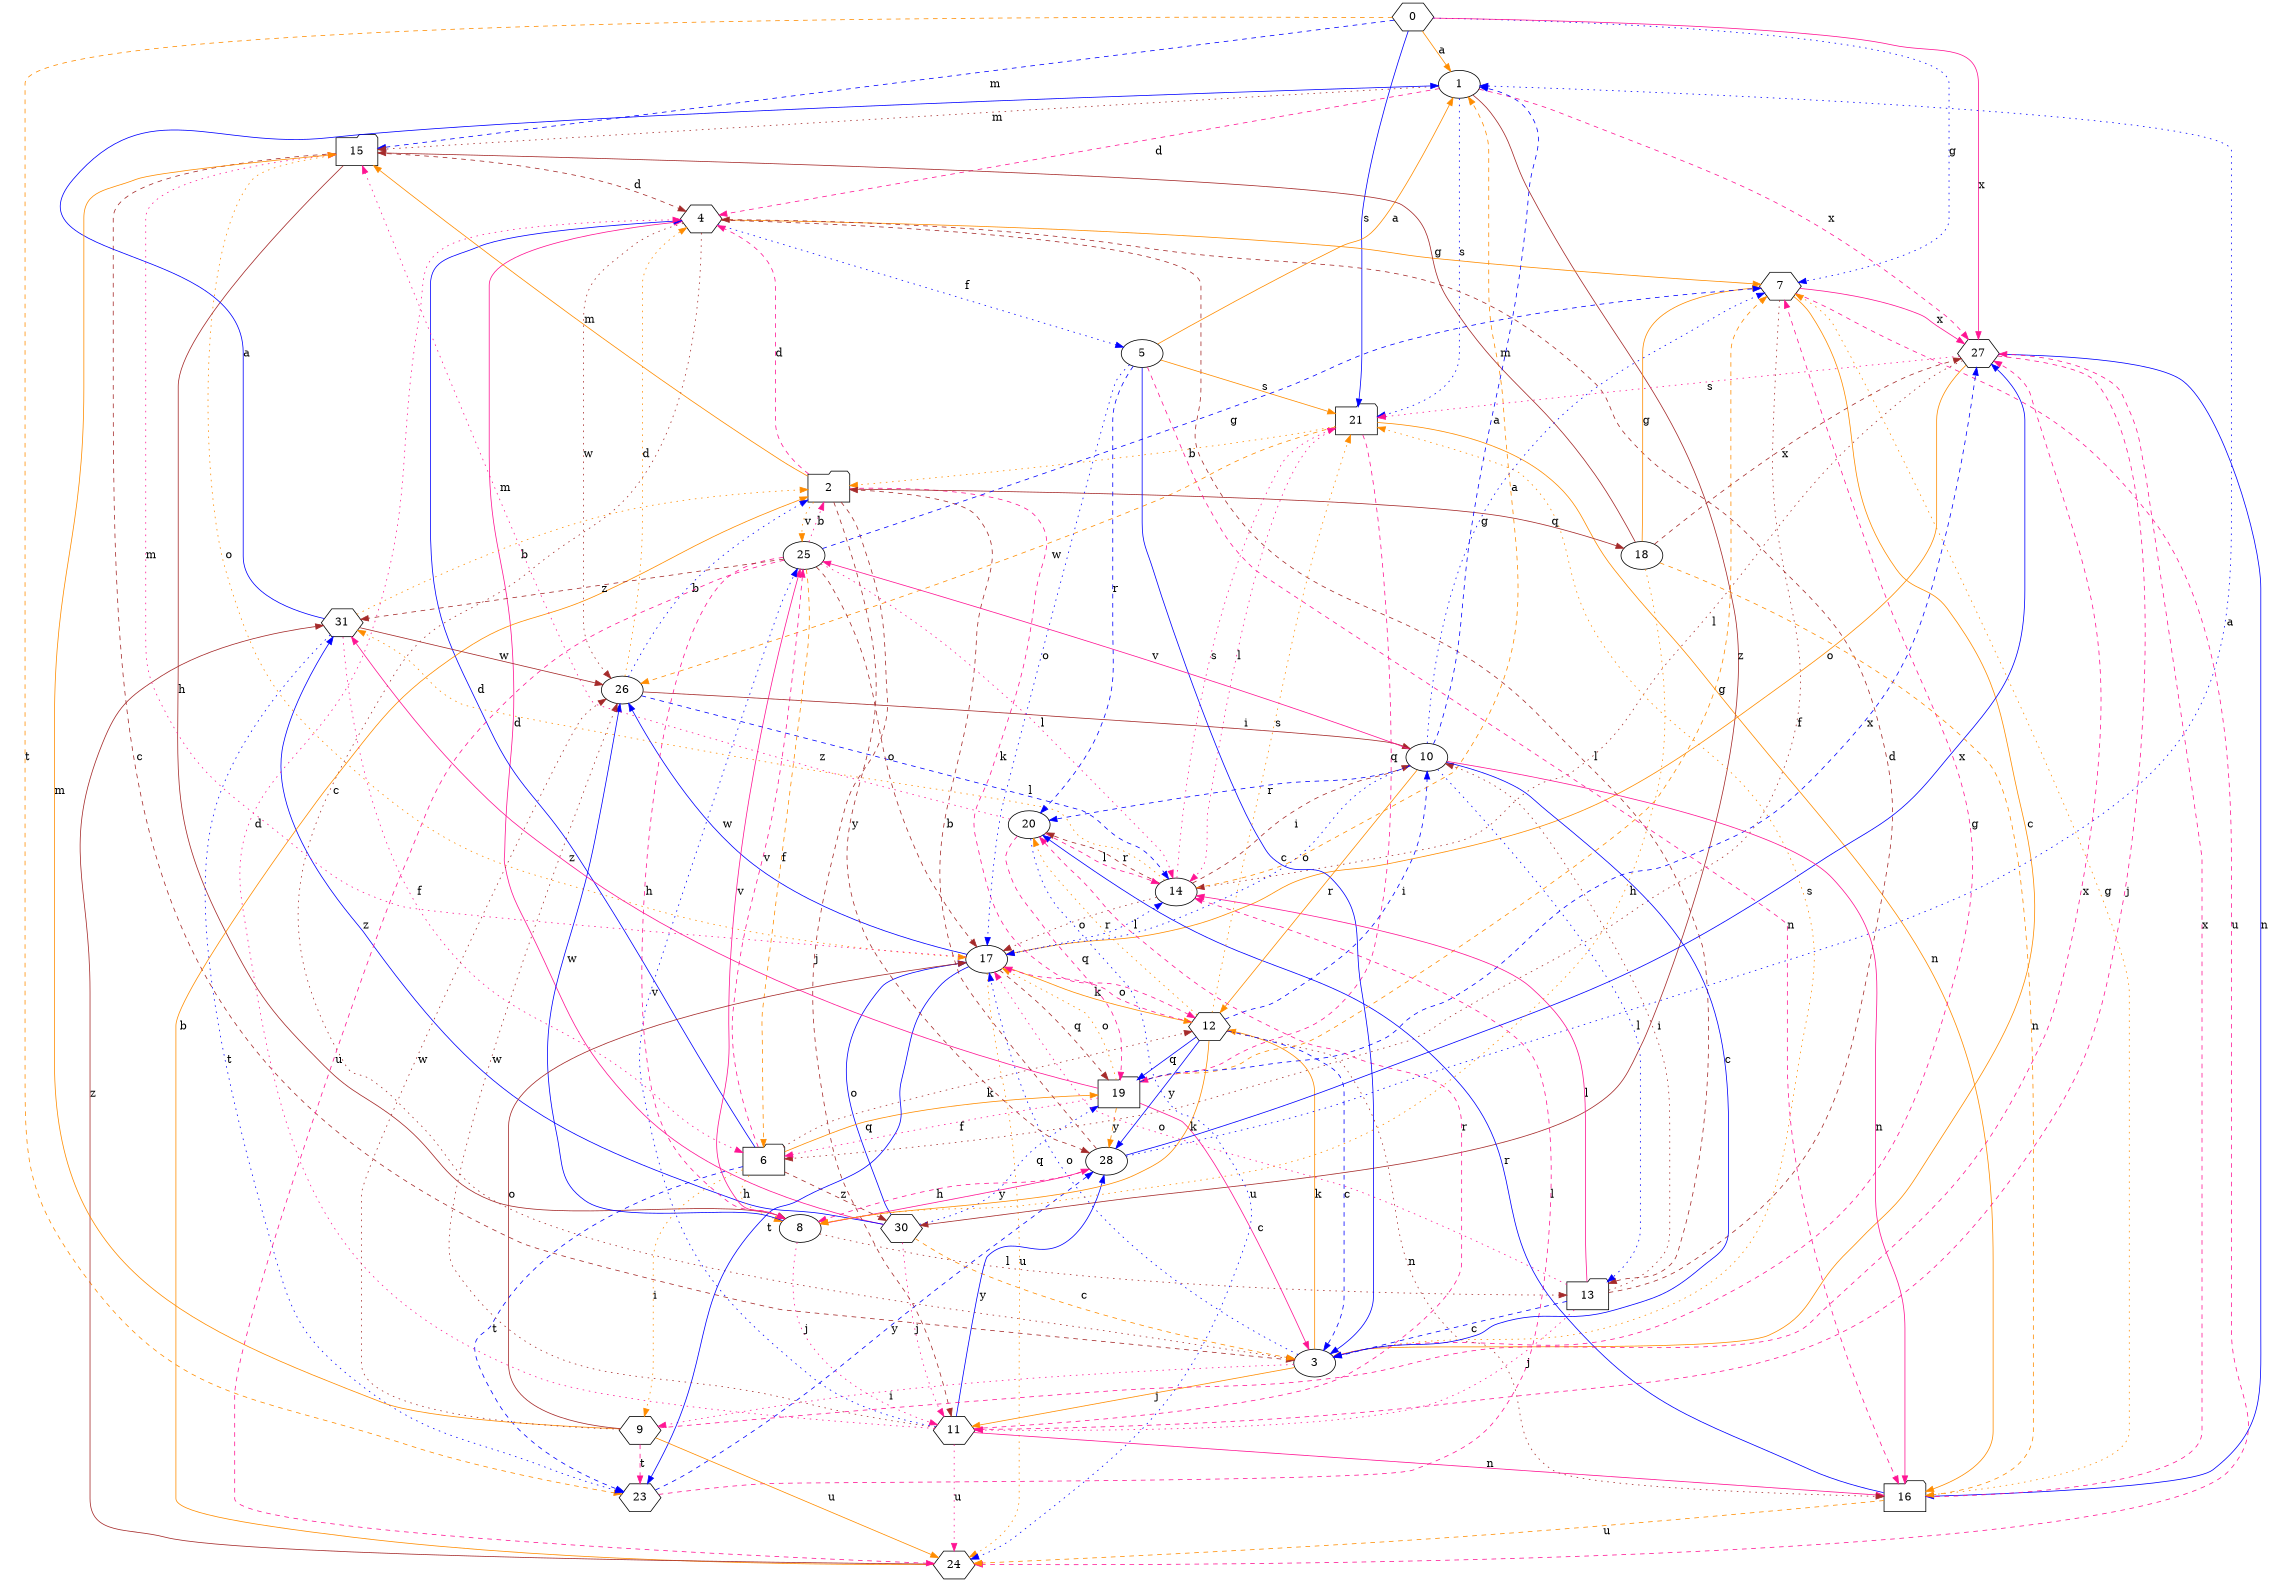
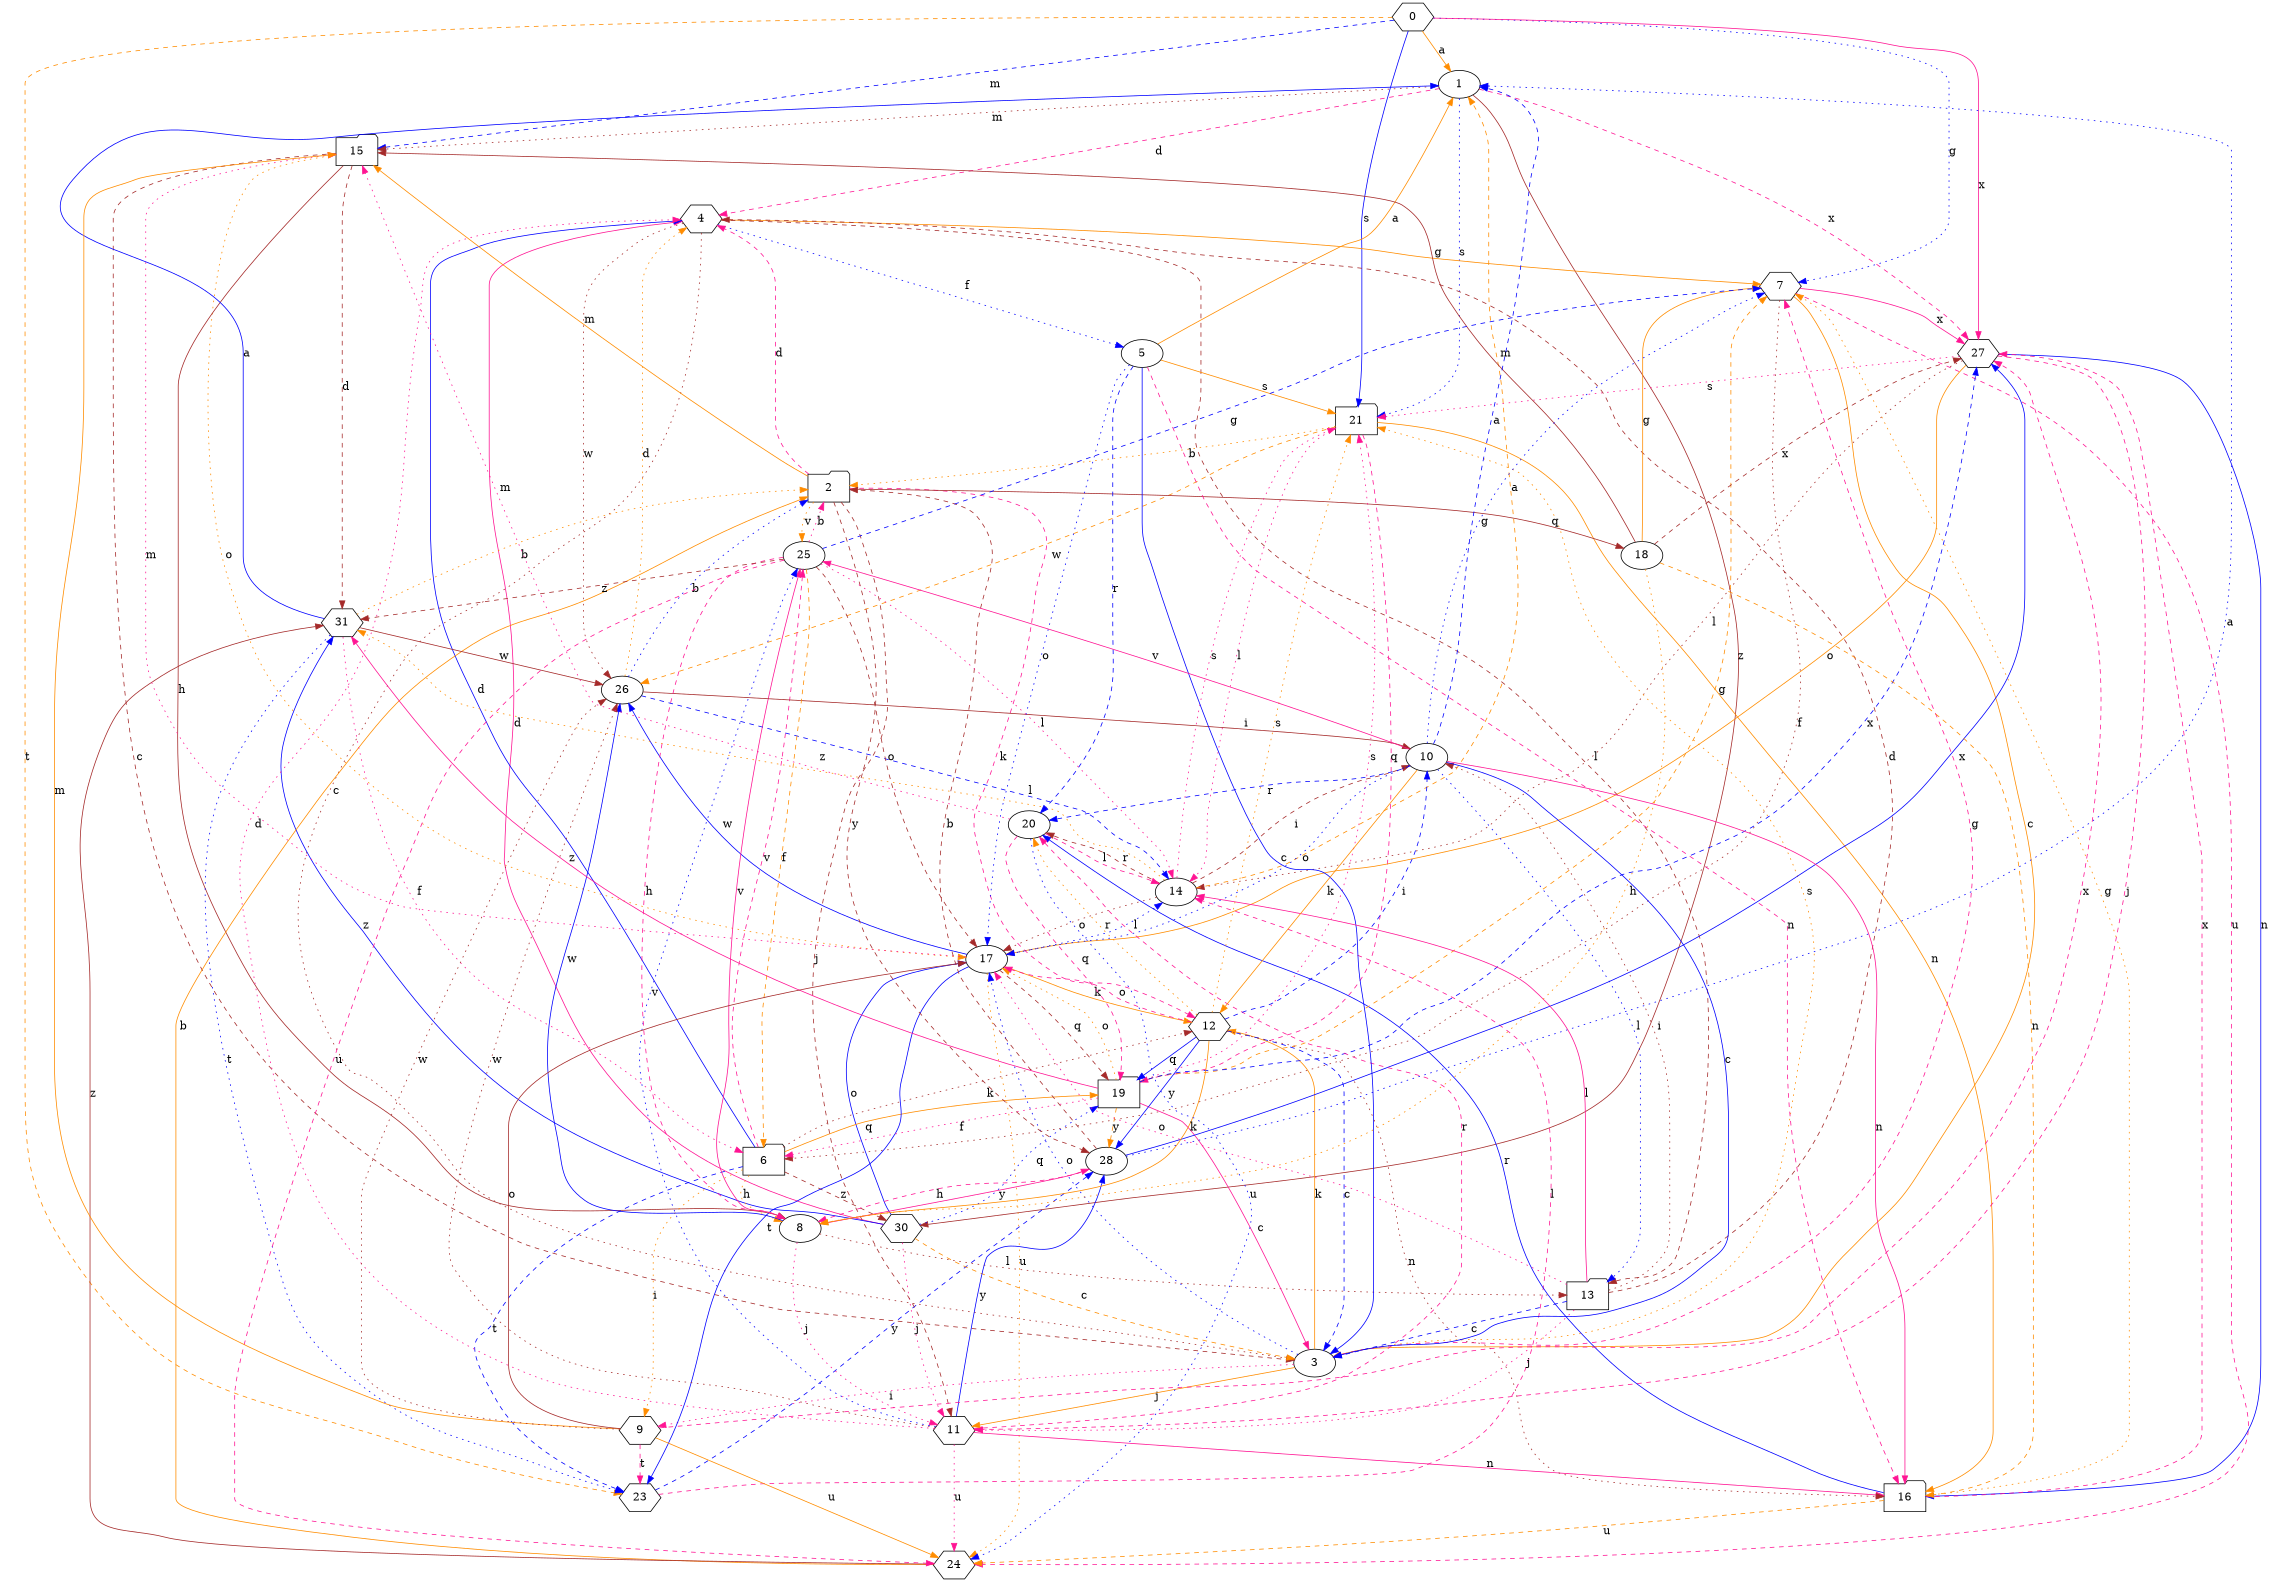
edge "15" -> "4": now "15" -> "31"
edge "19" -> "21": added, label "s"
edge "10" -> "12": label "r" -> "k"
